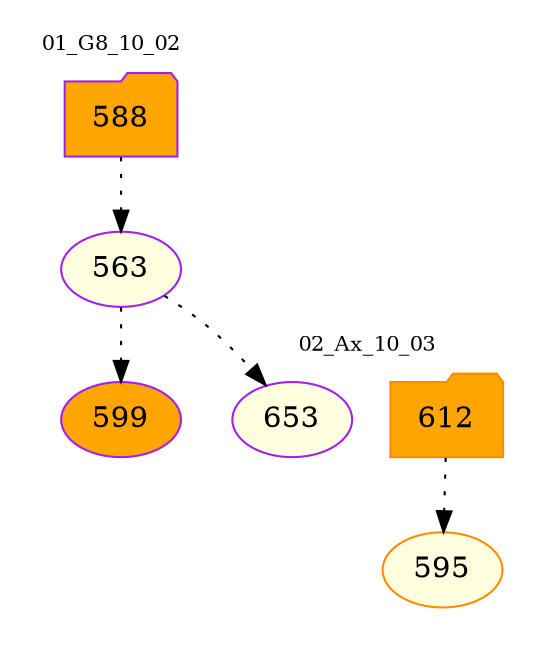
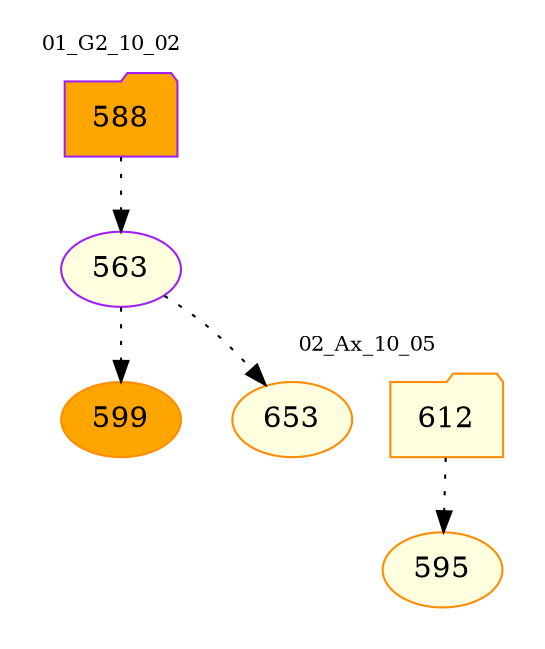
cluster "01_G8_10_02": label "01_G8_10_02" -> "01_G2_10_02"
cluster "02_Ax_10_03": label "02_Ax_10_03" -> "02_Ax_10_05"
node "599": color purple -> darkorange
node "653": color purple -> darkorange
node "612": fillcolor orange -> lightyellow
